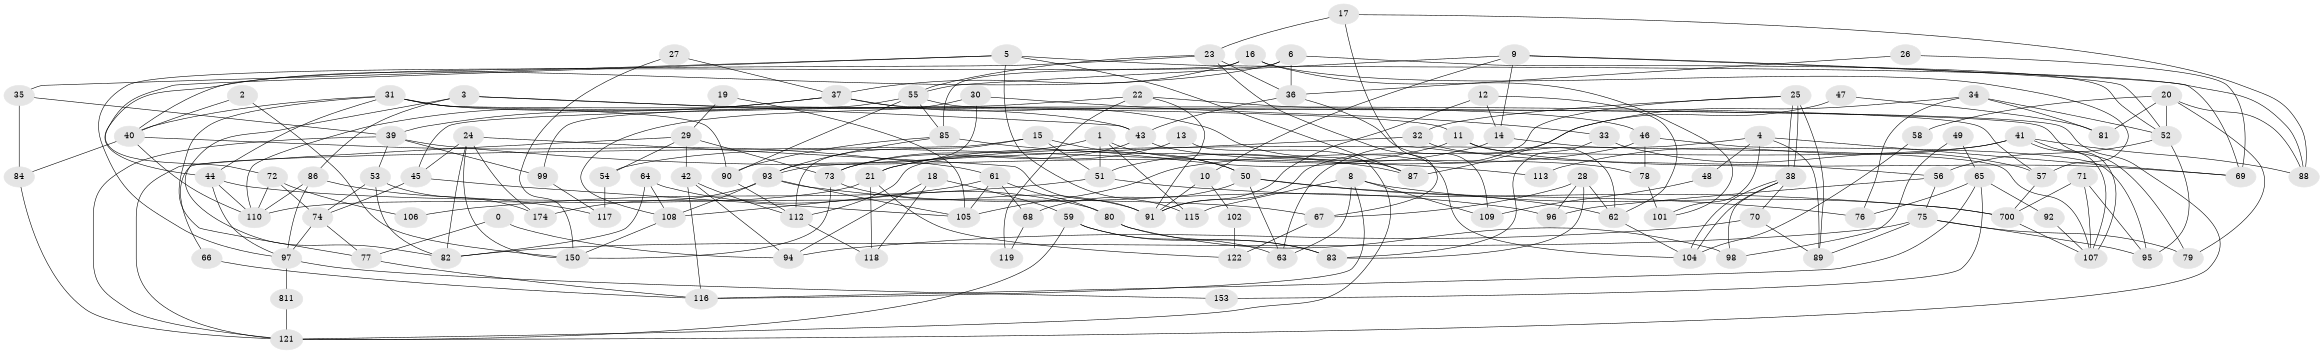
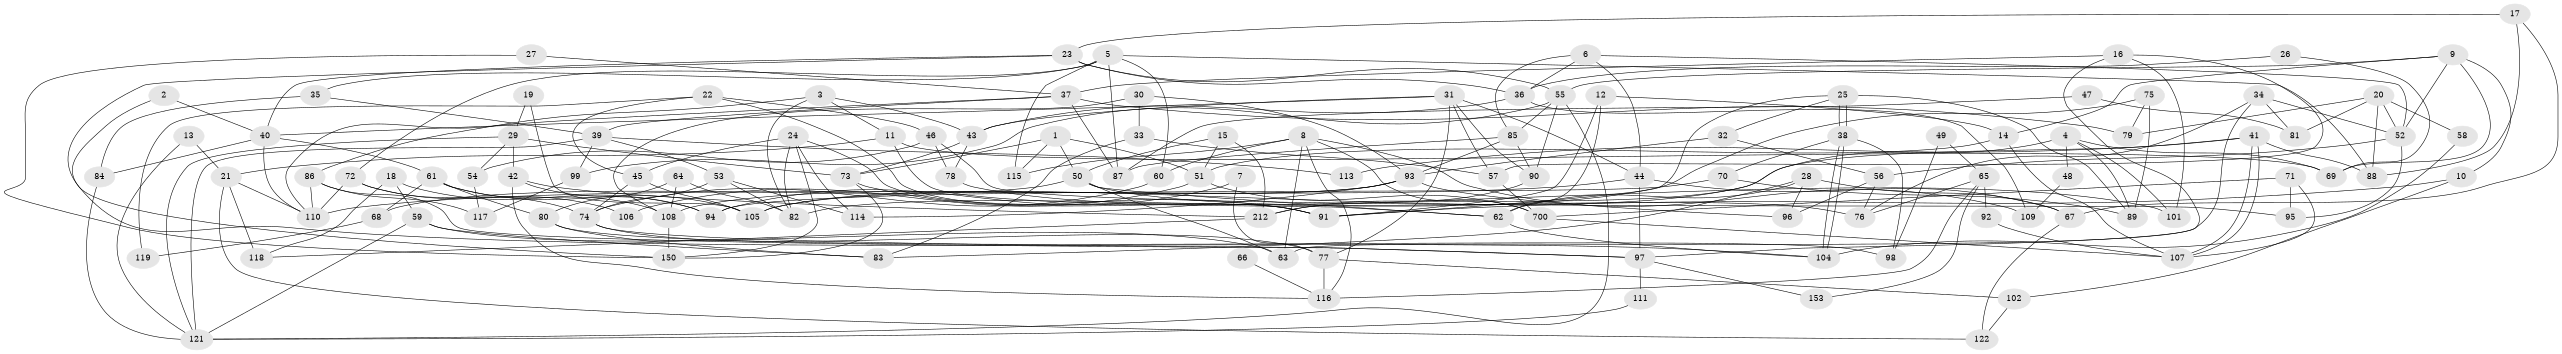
edge "15" -- "66": removed
node "60": added
edge "56" -- "75": now "56" -- "76"
node "0": label "0" -> "7"
node "174": label "174" -> "114"
node "112": label "112" -> "212"
edge "75" -- "95": removed
edge "77" -- "102": added
node "811": label "811" -> "111"
